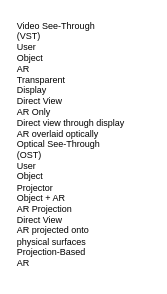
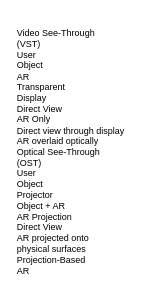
node "Video See-Through (VST) User Object AR Transparent Display Direct View AR Only Direct view through display AR overlaid optically Optical See-Through (OST) User Object Projector Object + AR AR Projection Direct View AR projected onto physical surfaces Projection-Based AR": moved (83, 147) -> (83, 154)
